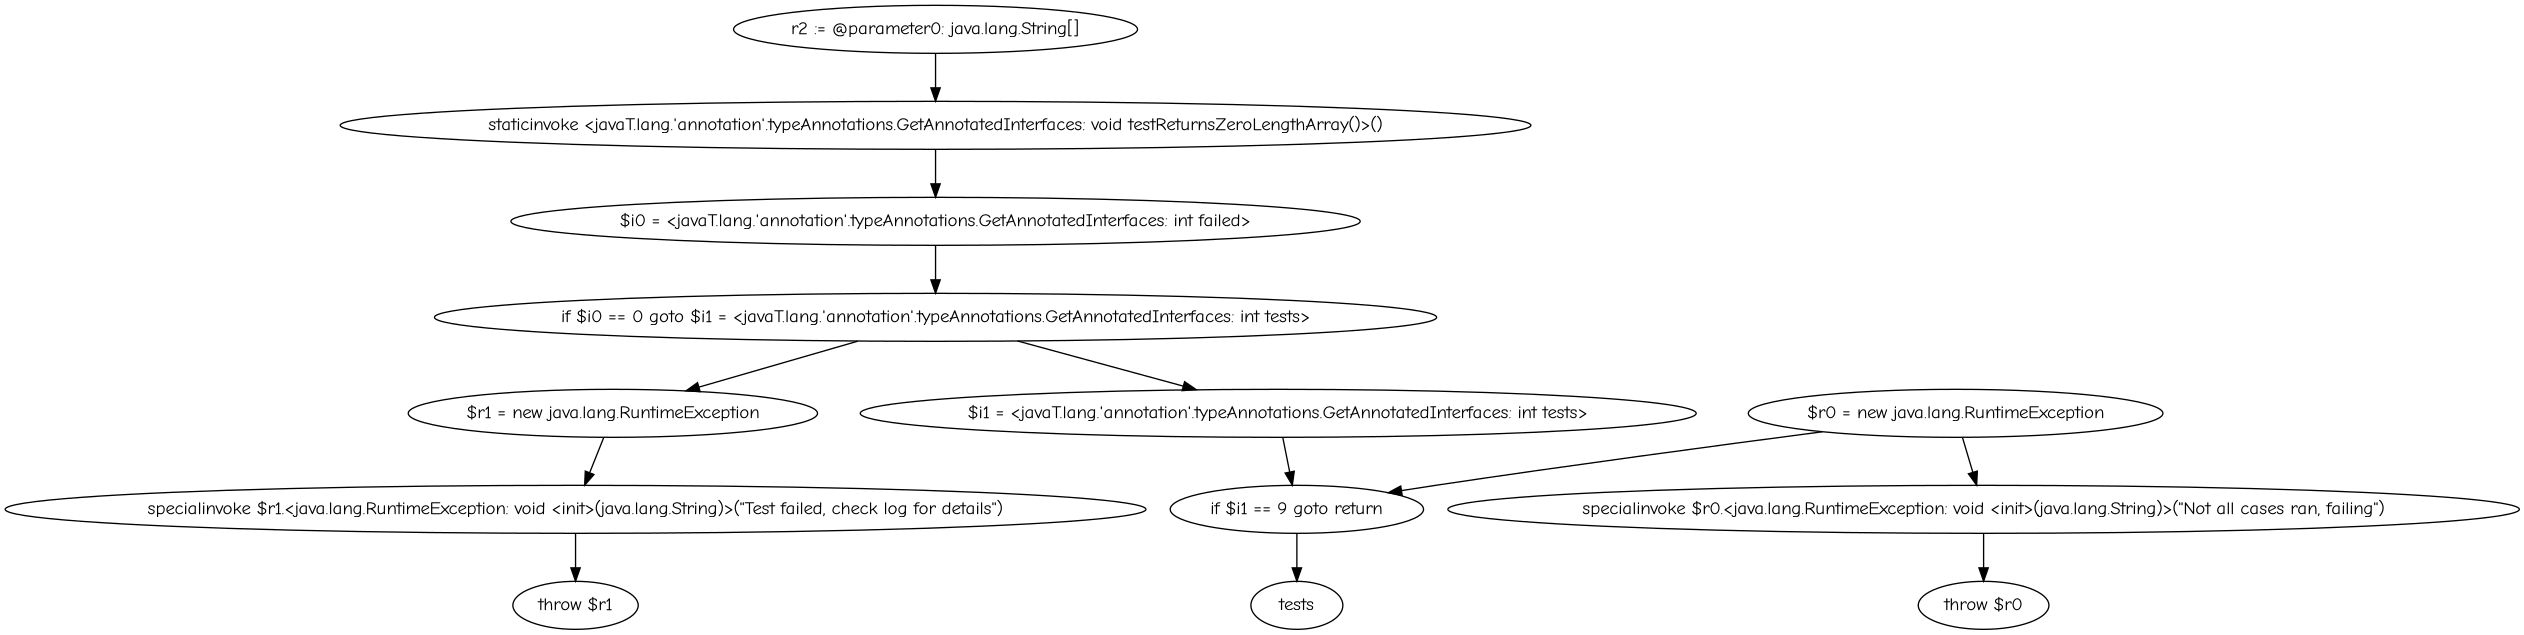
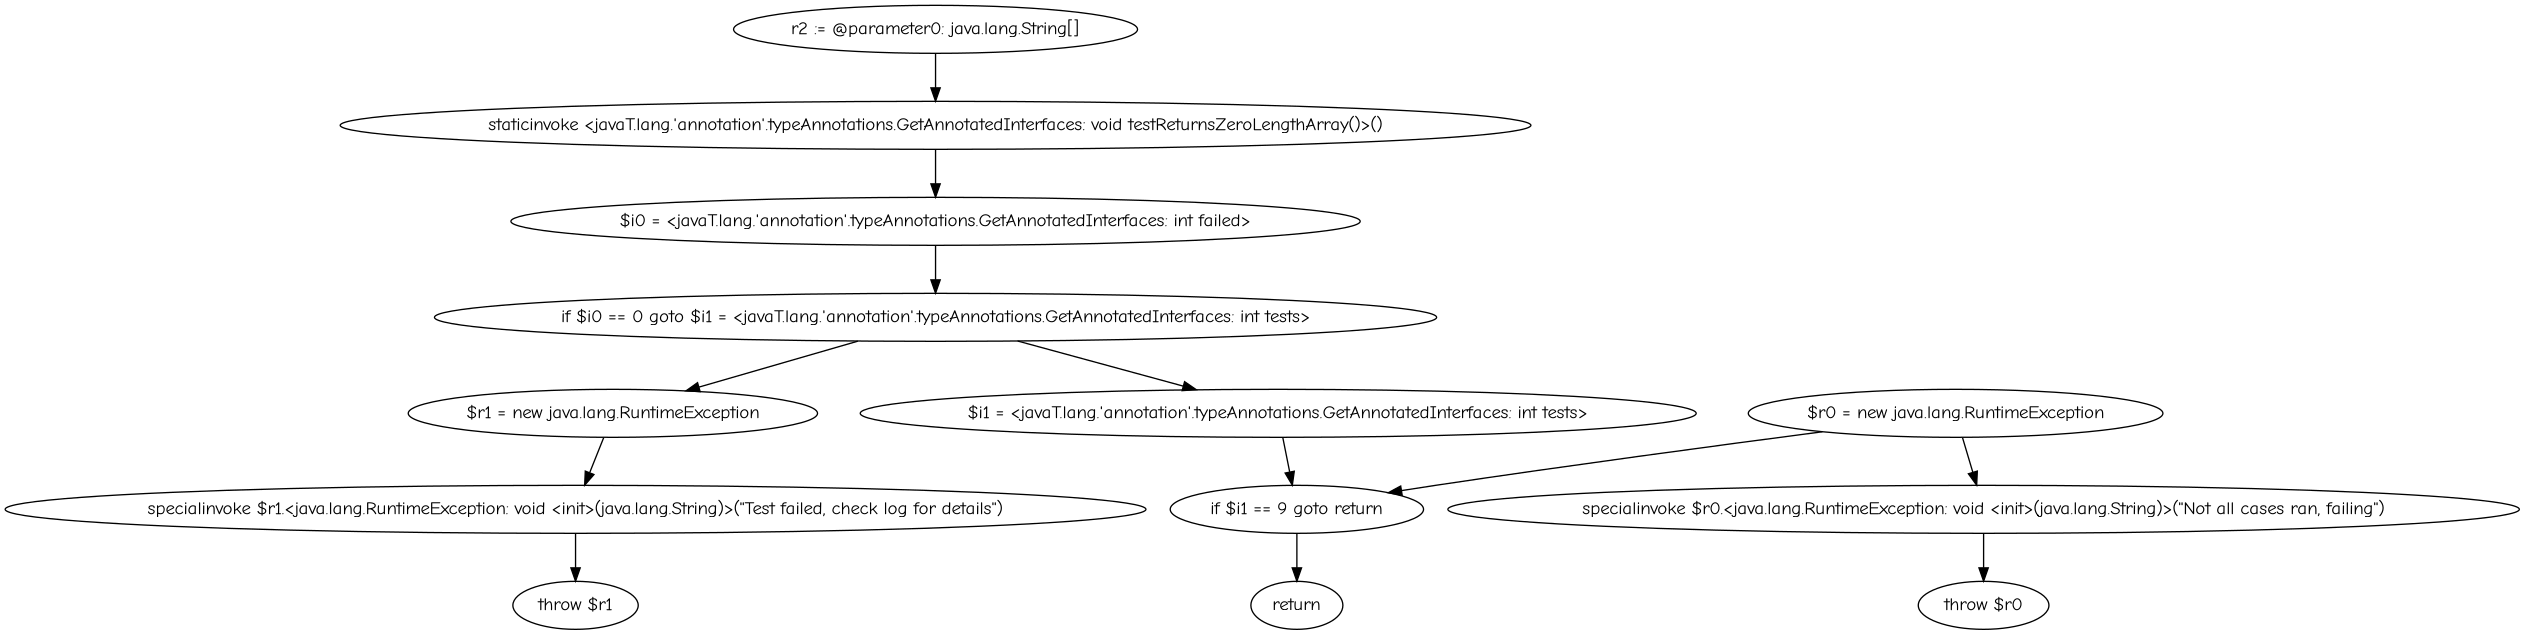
node "tests": label "tests" -> "return"
